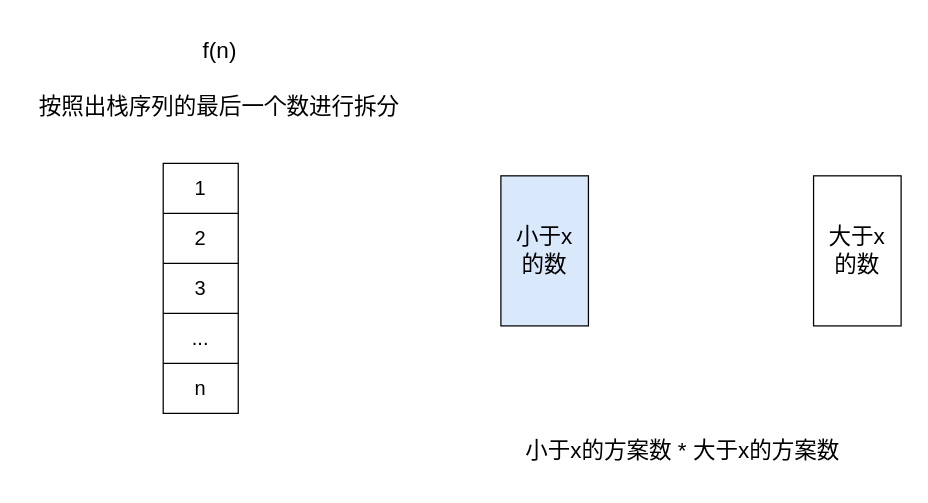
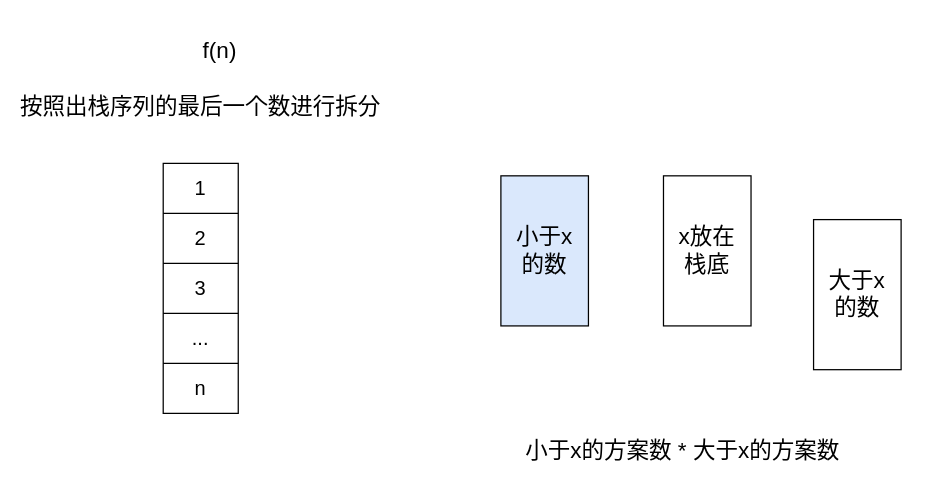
node "按照出栈序列的最后一个数进行拆分": moved (219, 107) -> (201, 107)
node "x放在 栈底": added
node "大于x 的数": moved (857, 251) -> (857, 294)
